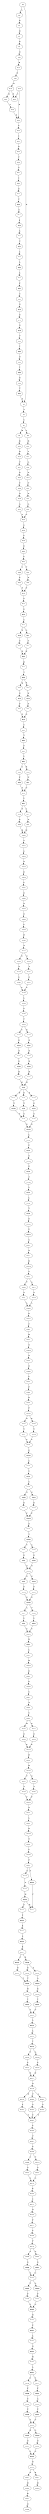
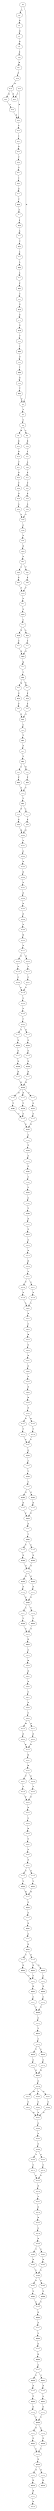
edge "S232" -> "S231": reversed
